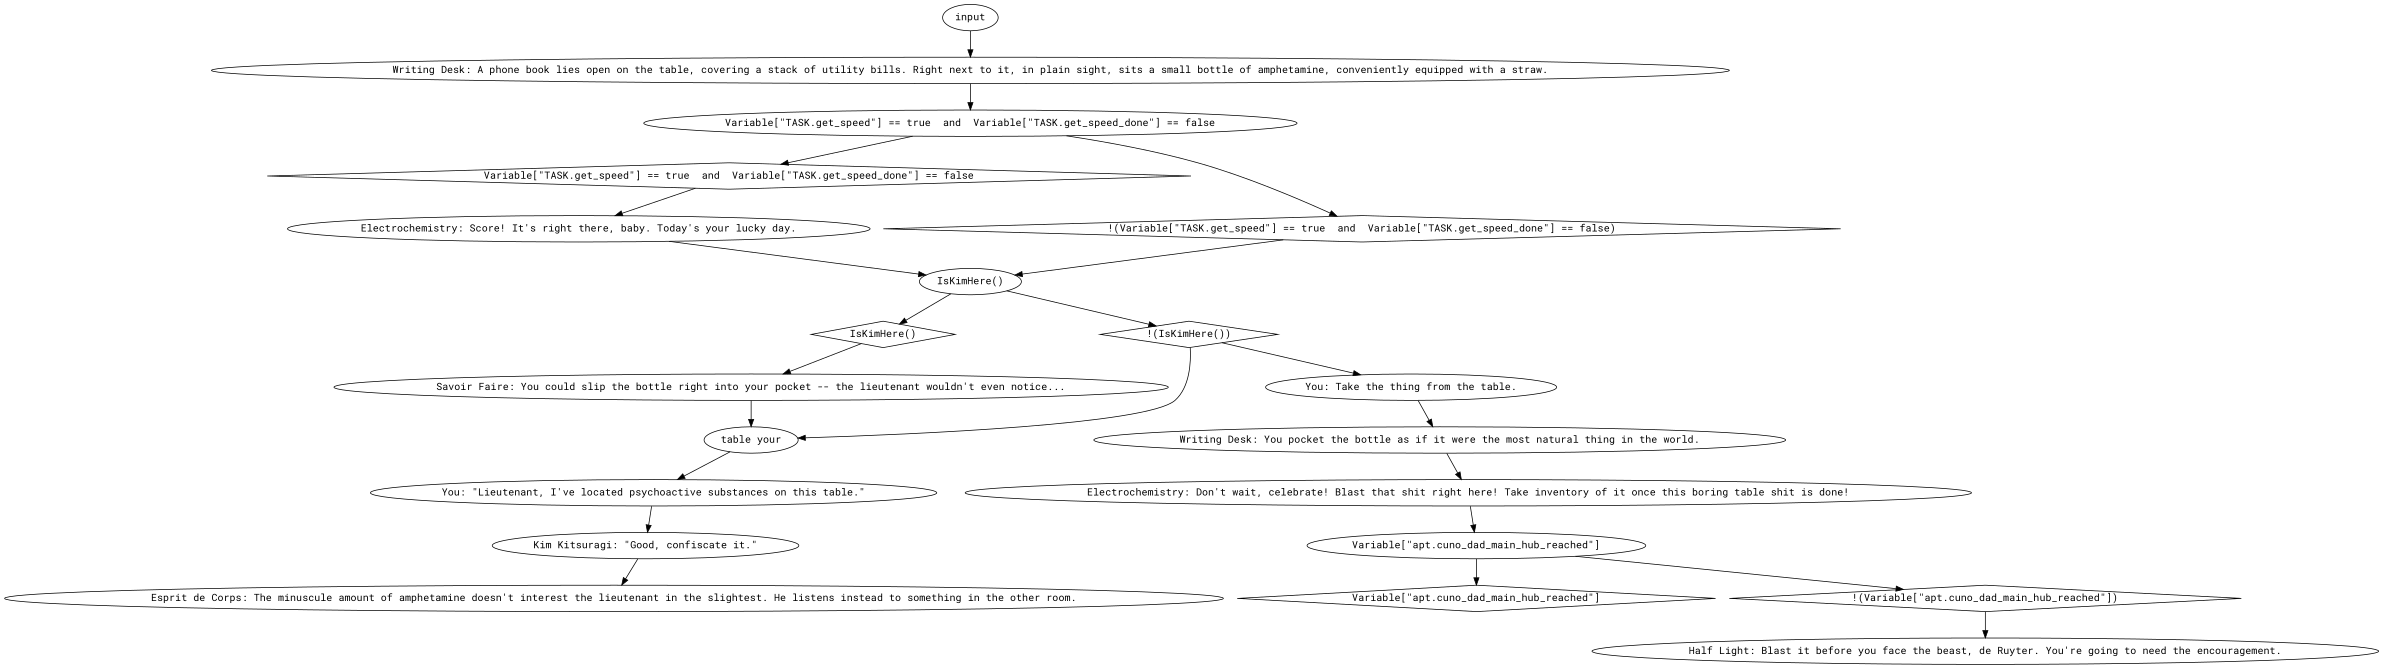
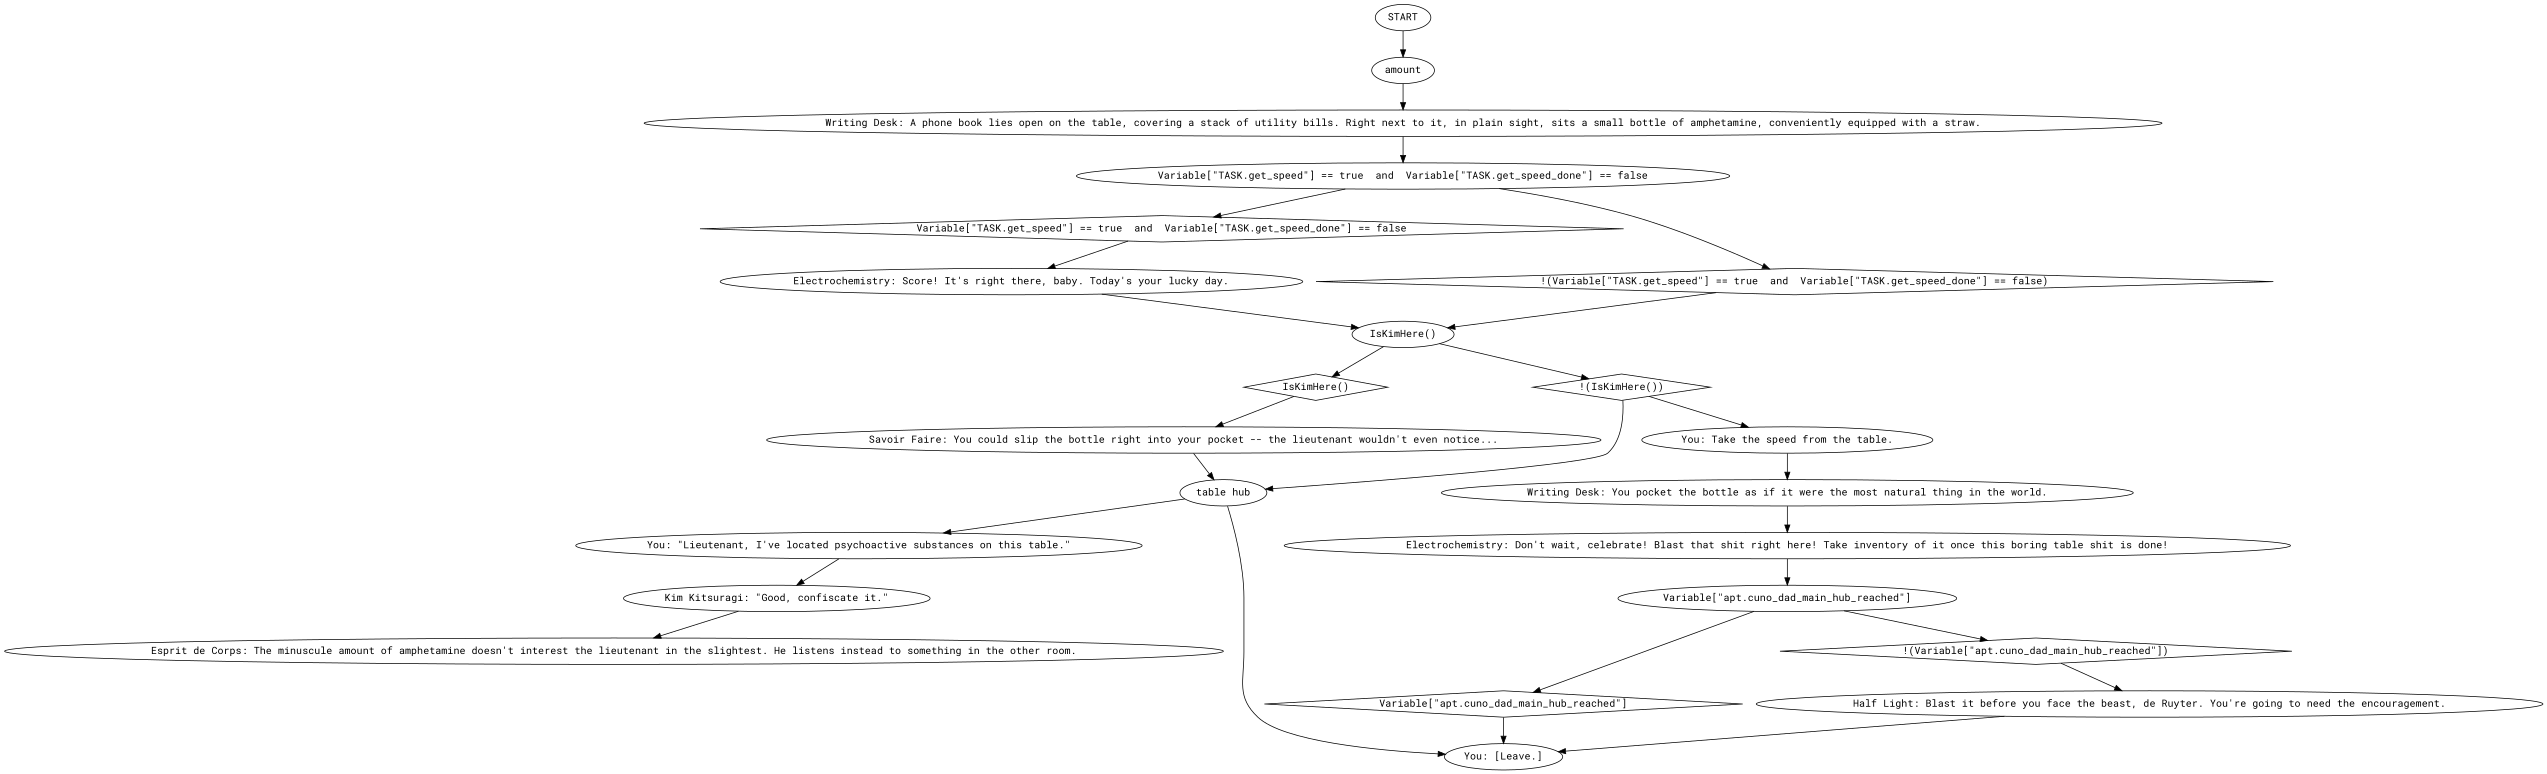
node "input": label "input" -> "amount"
node "START": added
node "You: Take the thing from the table.": label "You: Take the thing from the table." -> "You: Take the speed from the table."
node "table your": label "table your" -> "table hub"
node "You: [Leave.]": added
